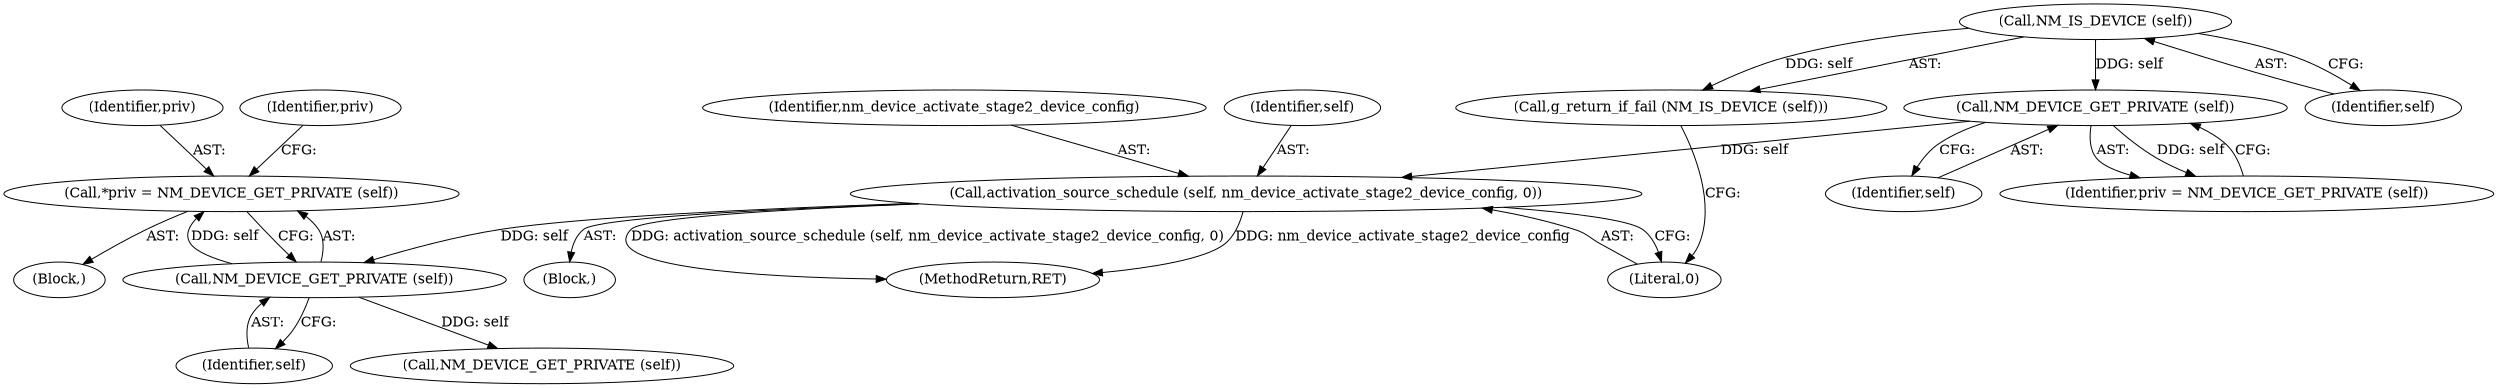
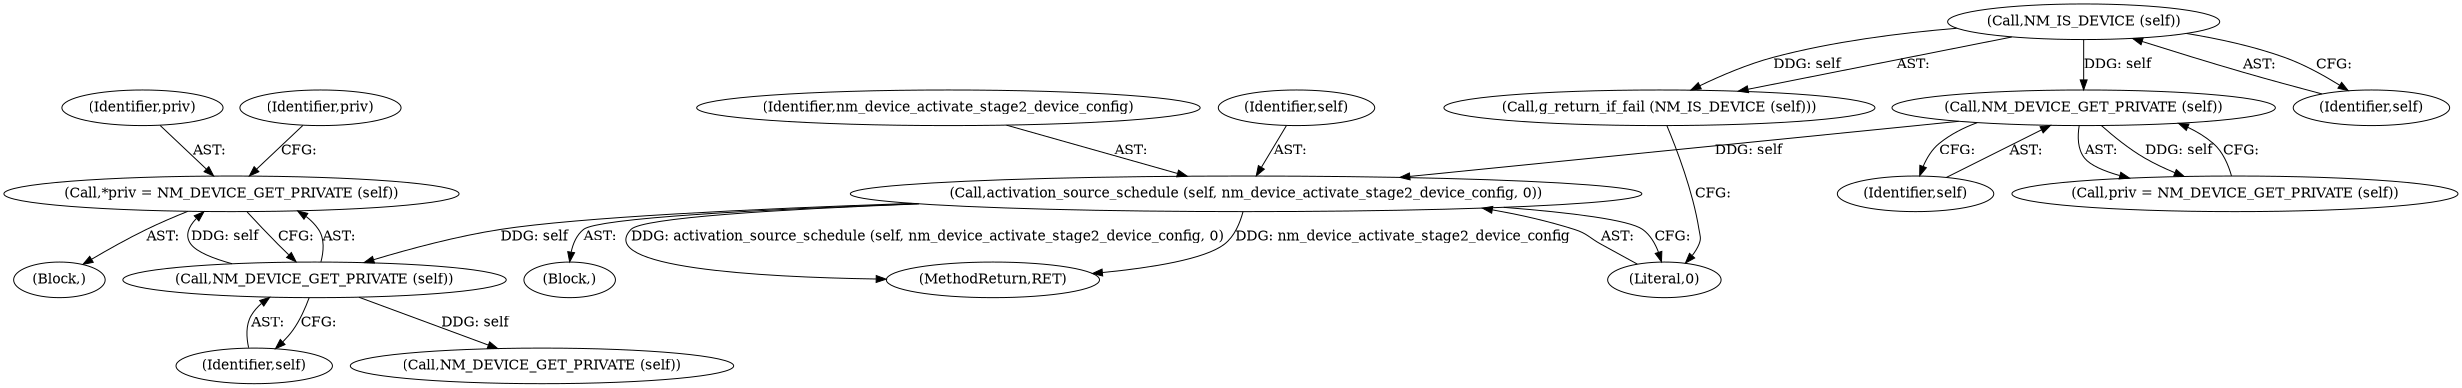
node "(Identifier,priv = NM_DEVICE_GET_PRIVATE (self))": label "(Identifier,priv = NM_DEVICE_GET_PRIVATE (self))" -> "(Call,priv = NM_DEVICE_GET_PRIVATE (self))"
